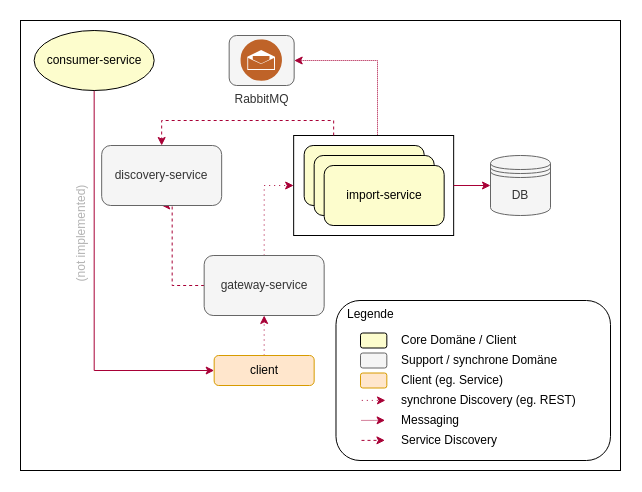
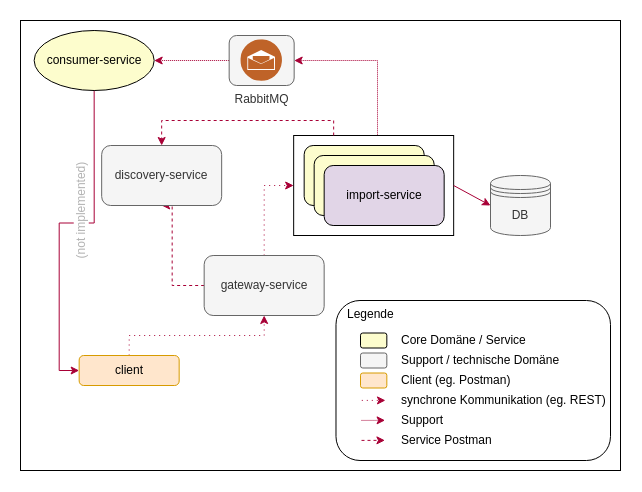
edge "RabbitMQ" -> "consumer-service": added
node "DB": moved (521, 186) -> (521, 206)
node "import-service": fillcolor #fdfdcd -> #e1d5e7
node "Core Domäne / Client": label "Core Domäne / Client" -> "Core Domäne / Service"
node "Support / synchrone Domäne": label "Support / synchrone Domäne" -> "Support / technische Domäne"
node "client": moved (264, 371) -> (129, 371)
node "Client (eg. Service)": label "Client (eg. Service)" -> "Client (eg. Postman)"
node "synchrone Discovery (eg. REST)": label "synchrone Discovery (eg. REST)" -> "synchrone Kommunikation (eg. REST)"
node "Messaging": label "Messaging" -> "Support"
node "Service Discovery": label "Service Discovery" -> "Service Postman"
